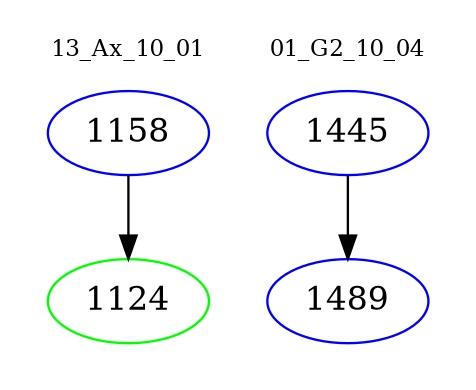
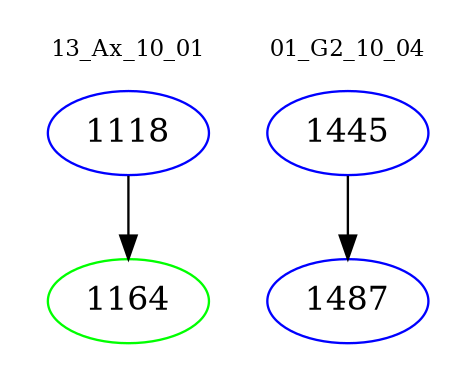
node "1158": label "1158" -> "1118"
node "1124": label "1124" -> "1164"
node "1489": label "1489" -> "1487"
